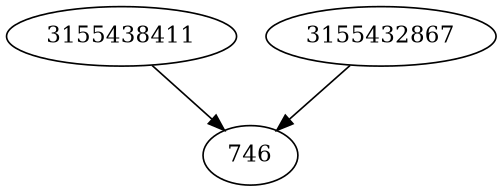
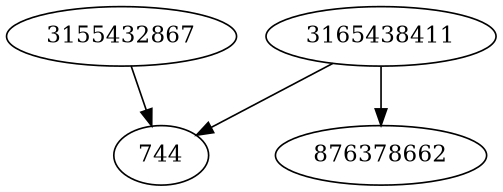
node "3155438411": label "3155438411" -> "3165438411"
node "746": label "746" -> "744"
node "876378662": added
